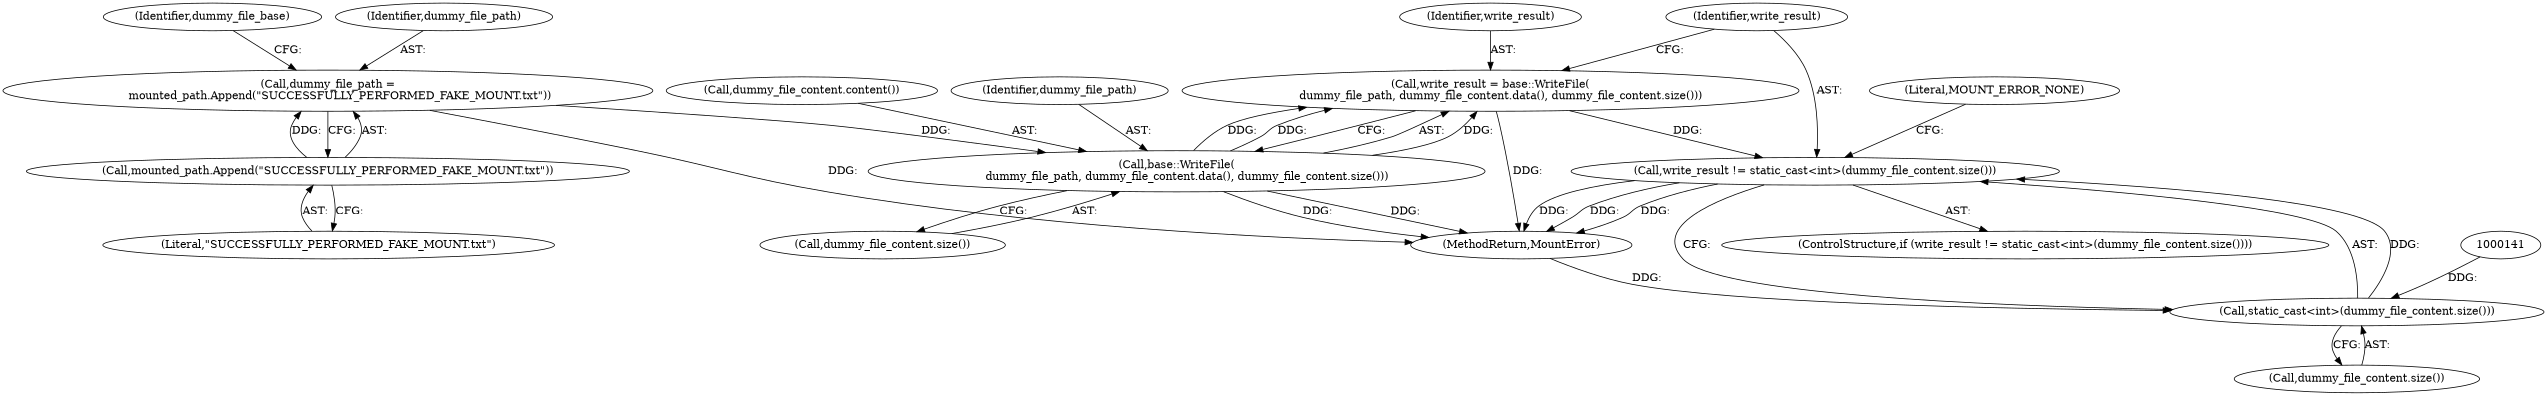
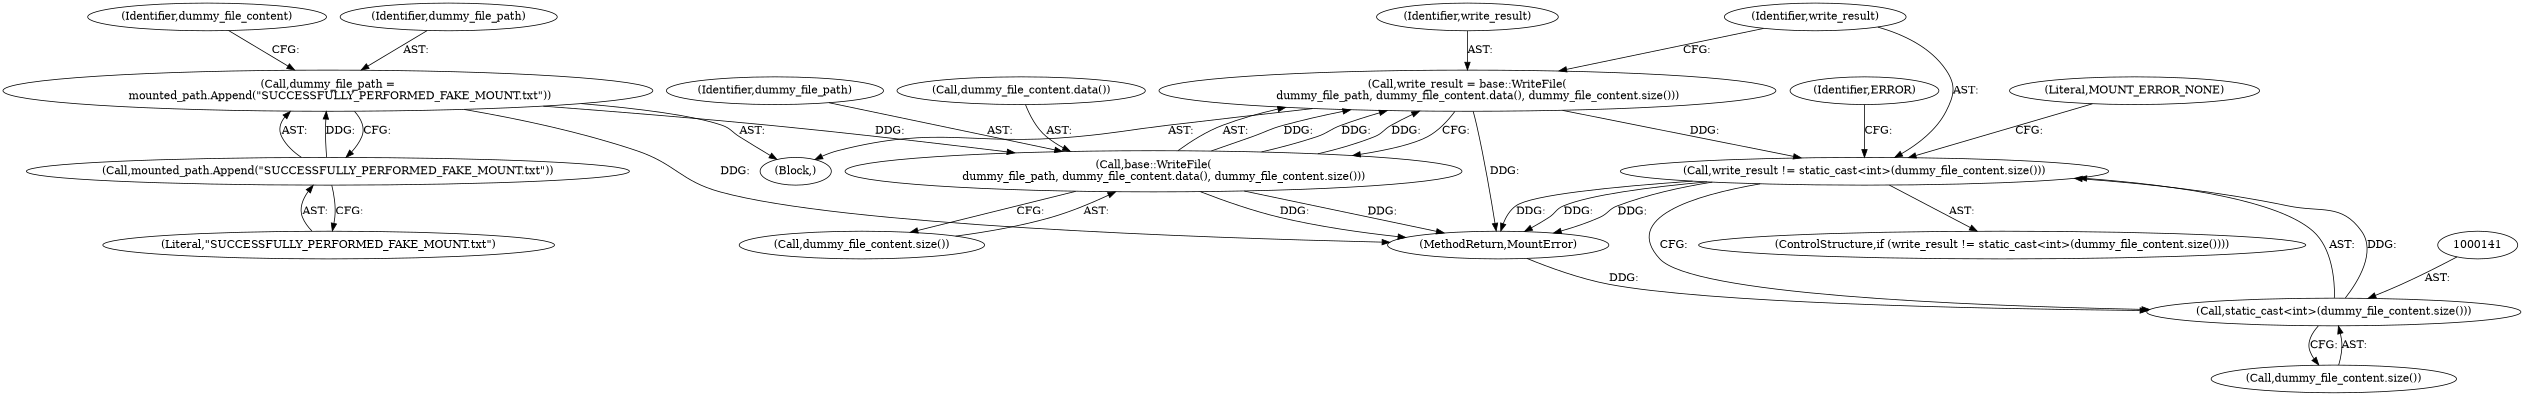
node "(Identifier,dummy_file_base)": label "(Identifier,dummy_file_base)" -> "(Identifier,dummy_file_content)"
node "(Call,dummy_file_content.content())": label "(Call,dummy_file_content.content())" -> "(Call,dummy_file_content.data())"
node "(Identifier,ERROR)": added
node "(Block,)": added
edge "1000141" -> "(Call,static_cast<int>(dummy_file_content.size()))": label "DDG: " -> "AST: "
